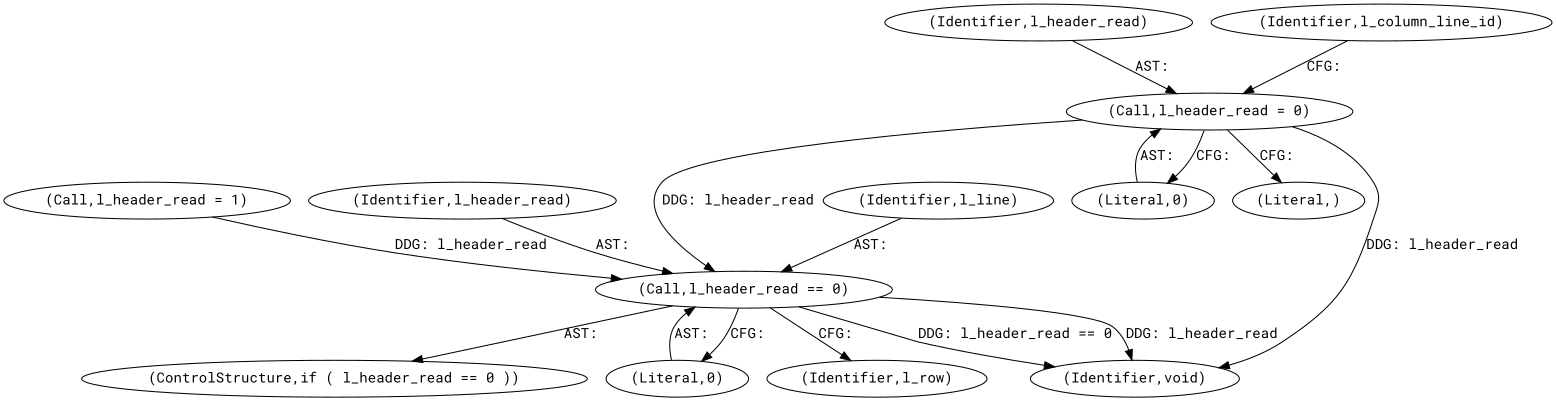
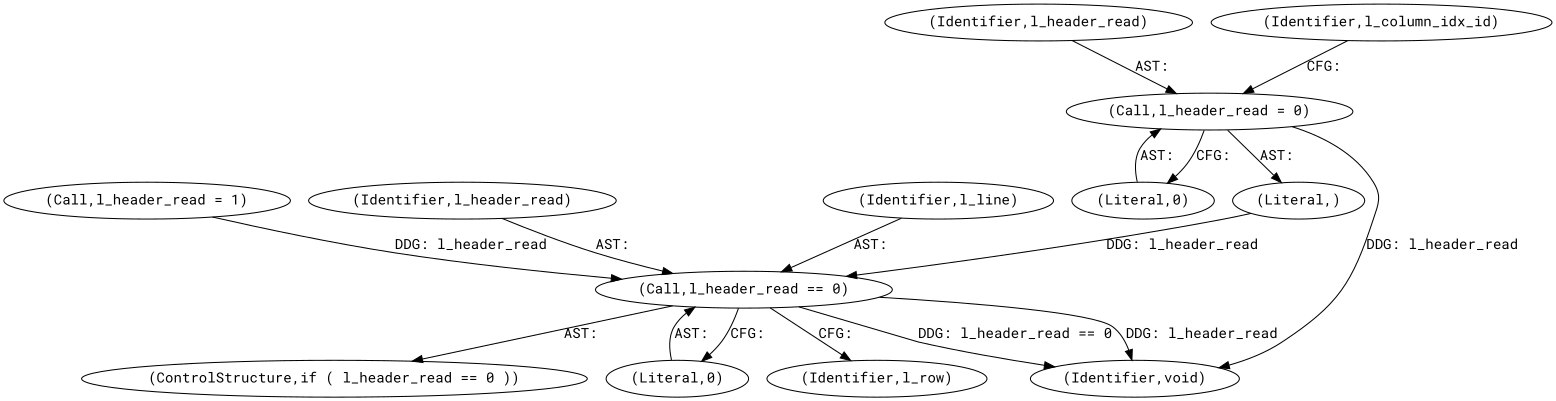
node "(Identifier,l_column_line_id)": label "(Identifier,l_column_line_id)" -> "(Identifier,l_column_idx_id)"
edge "(Call,l_header_read = 0)" -> "(Call,l_header_read == 0)": now "(Literal,)" -> "(Call,l_header_read == 0)"
edge "(Call,l_header_read = 0)" -> "(Literal,)": label "CFG: " -> "AST: "
